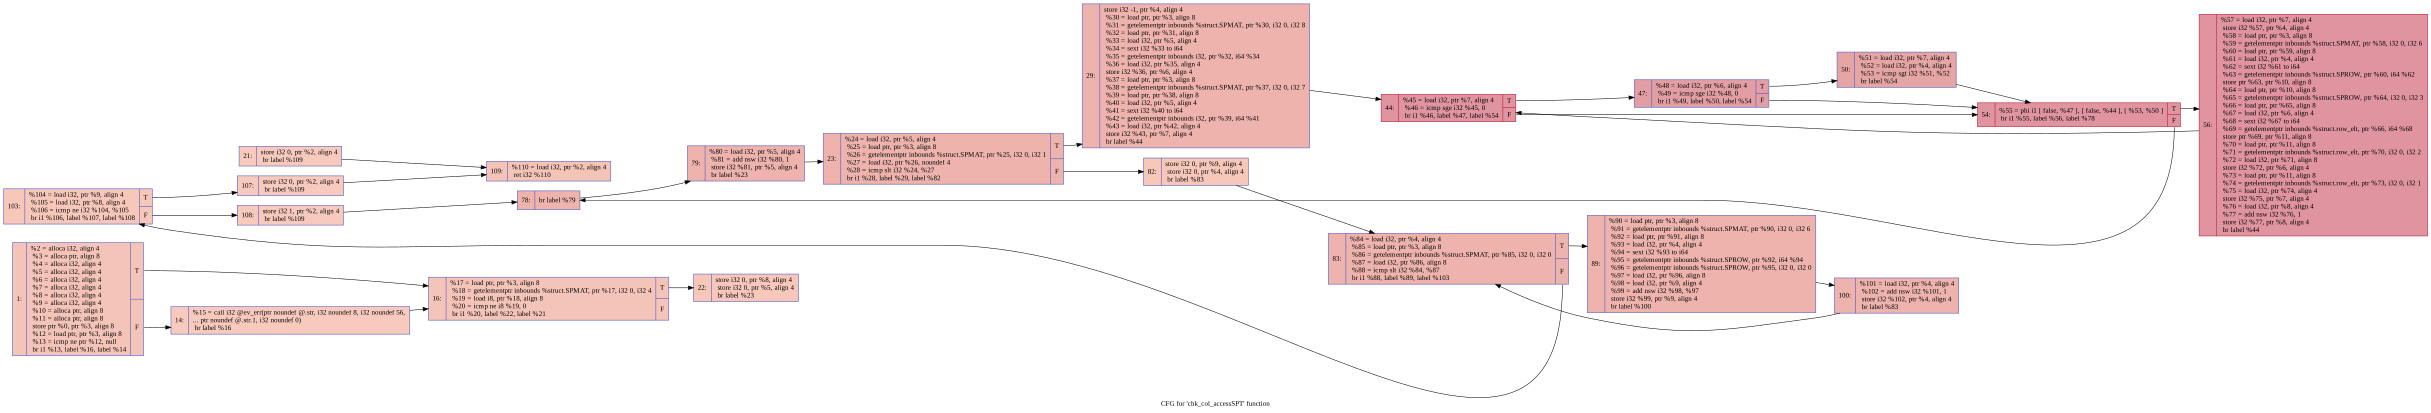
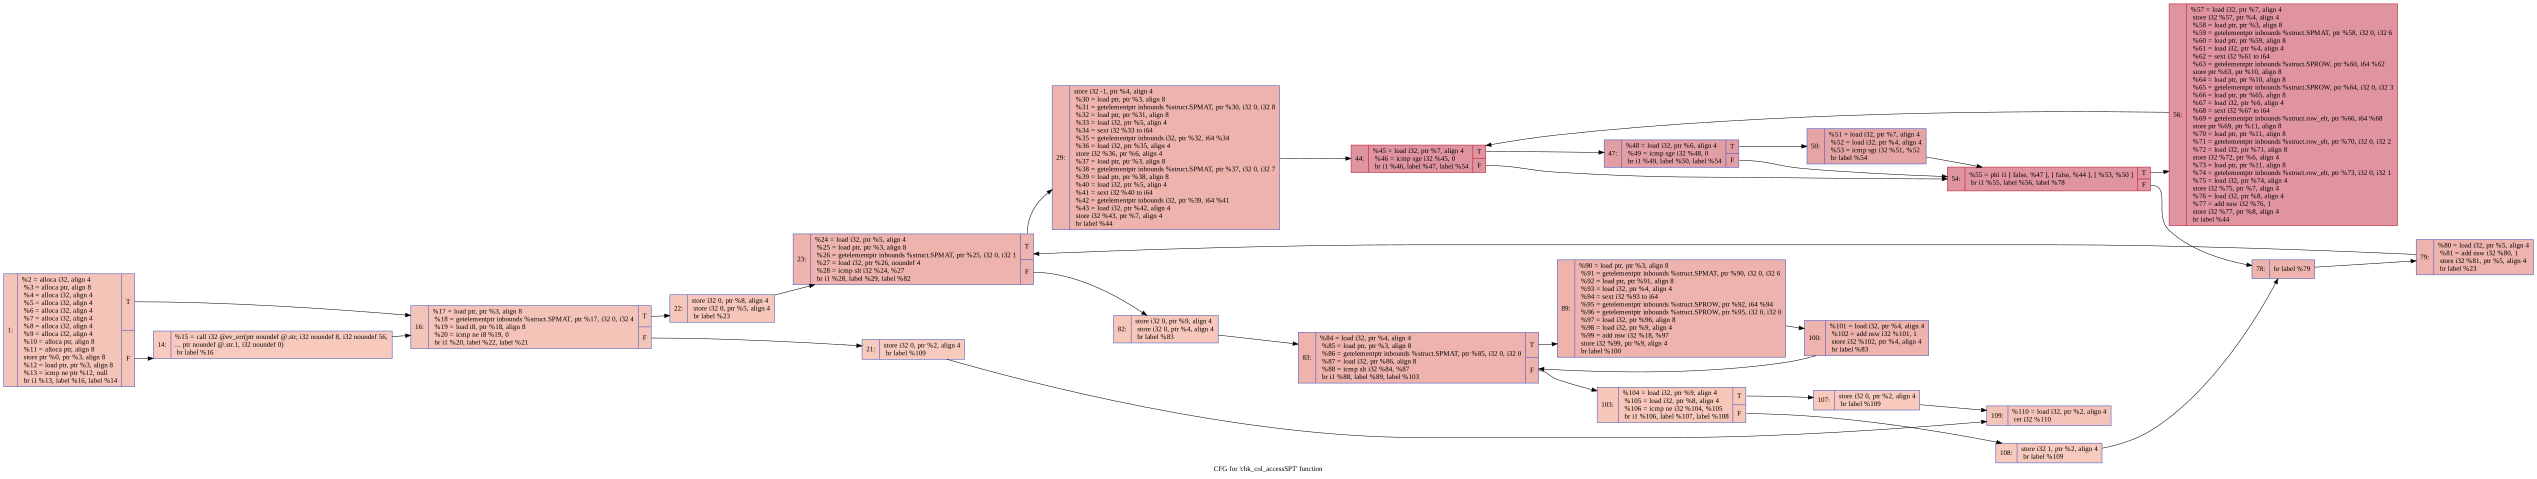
edge "22:" -> "23:": added
node "89:": text "%99 = add nsw i32 %98, %97" -> "%99 = add nsw i32 %18, %97"
edge "16:" -> "21:": added
